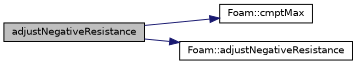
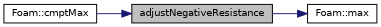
edge "adjustNegativeResistance" -> "Foam::cmptMax": reversed
node "Foam::adjustNegativeResistance": label "Foam::adjustNegativeResistance" -> "Foam::max"
